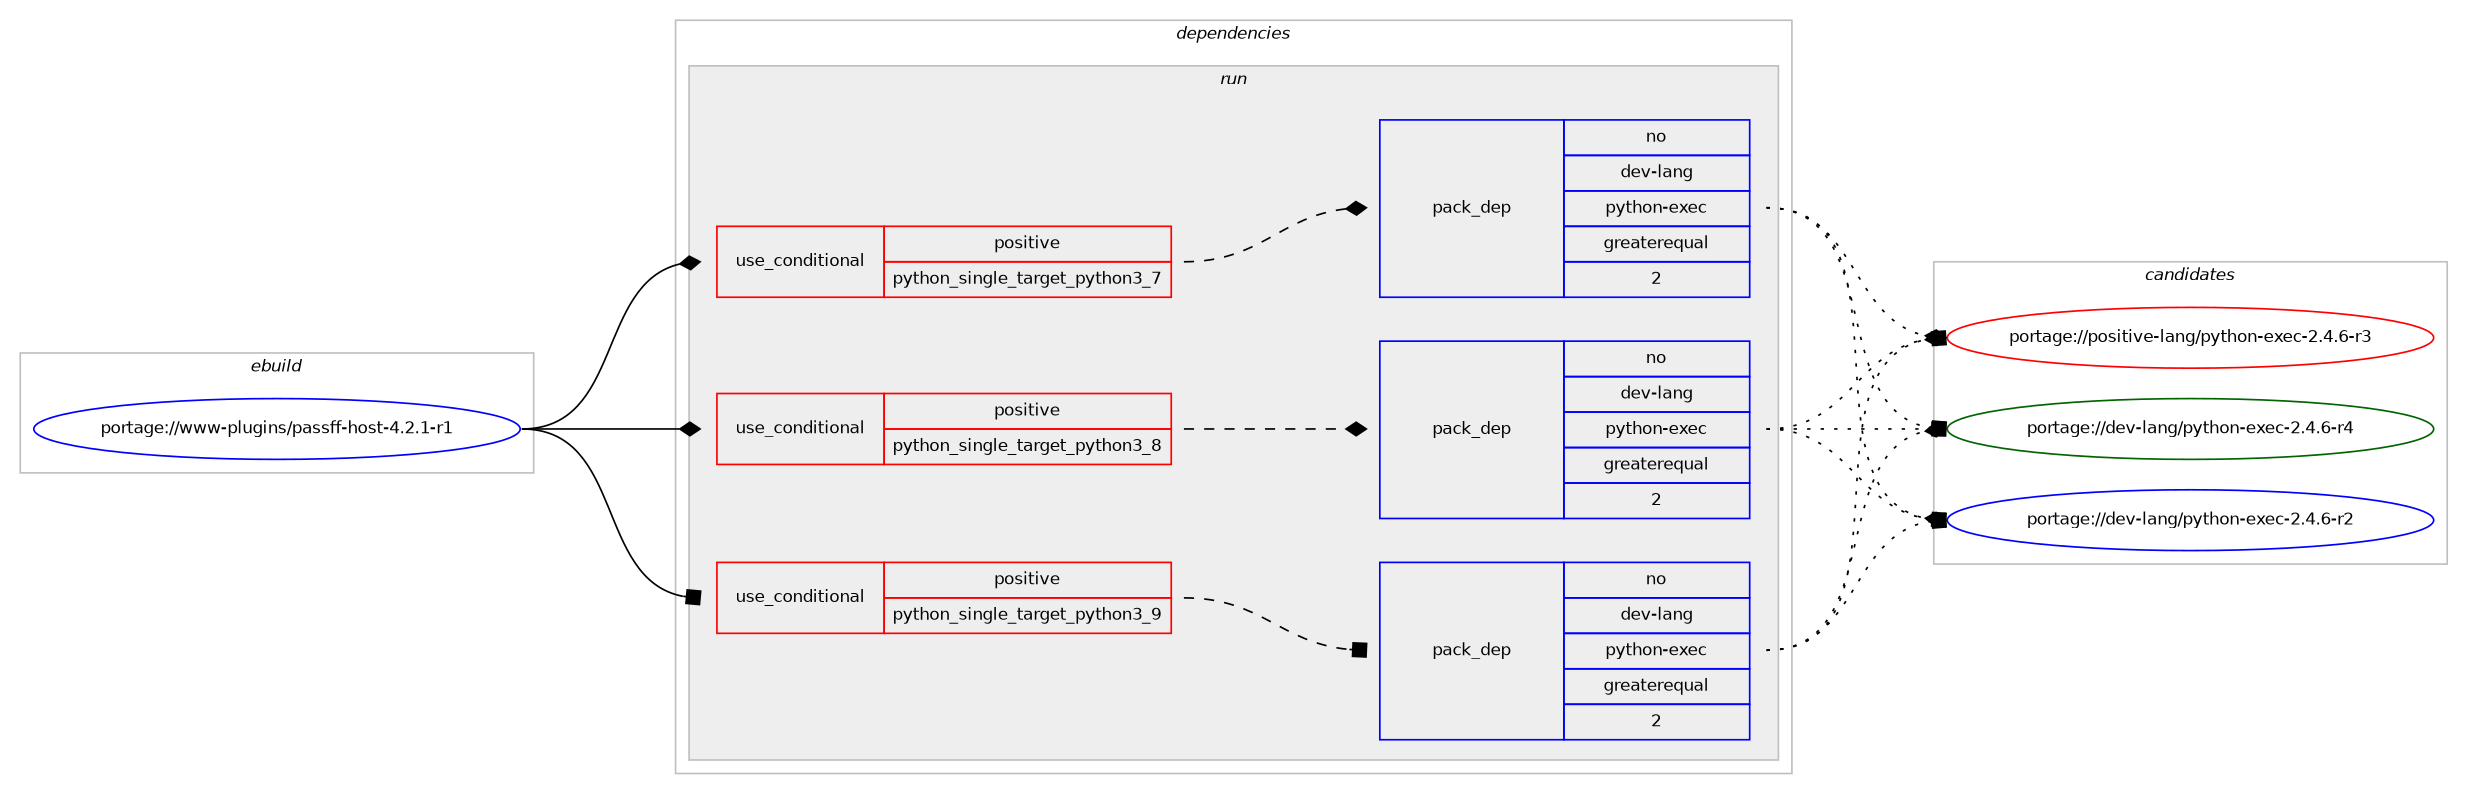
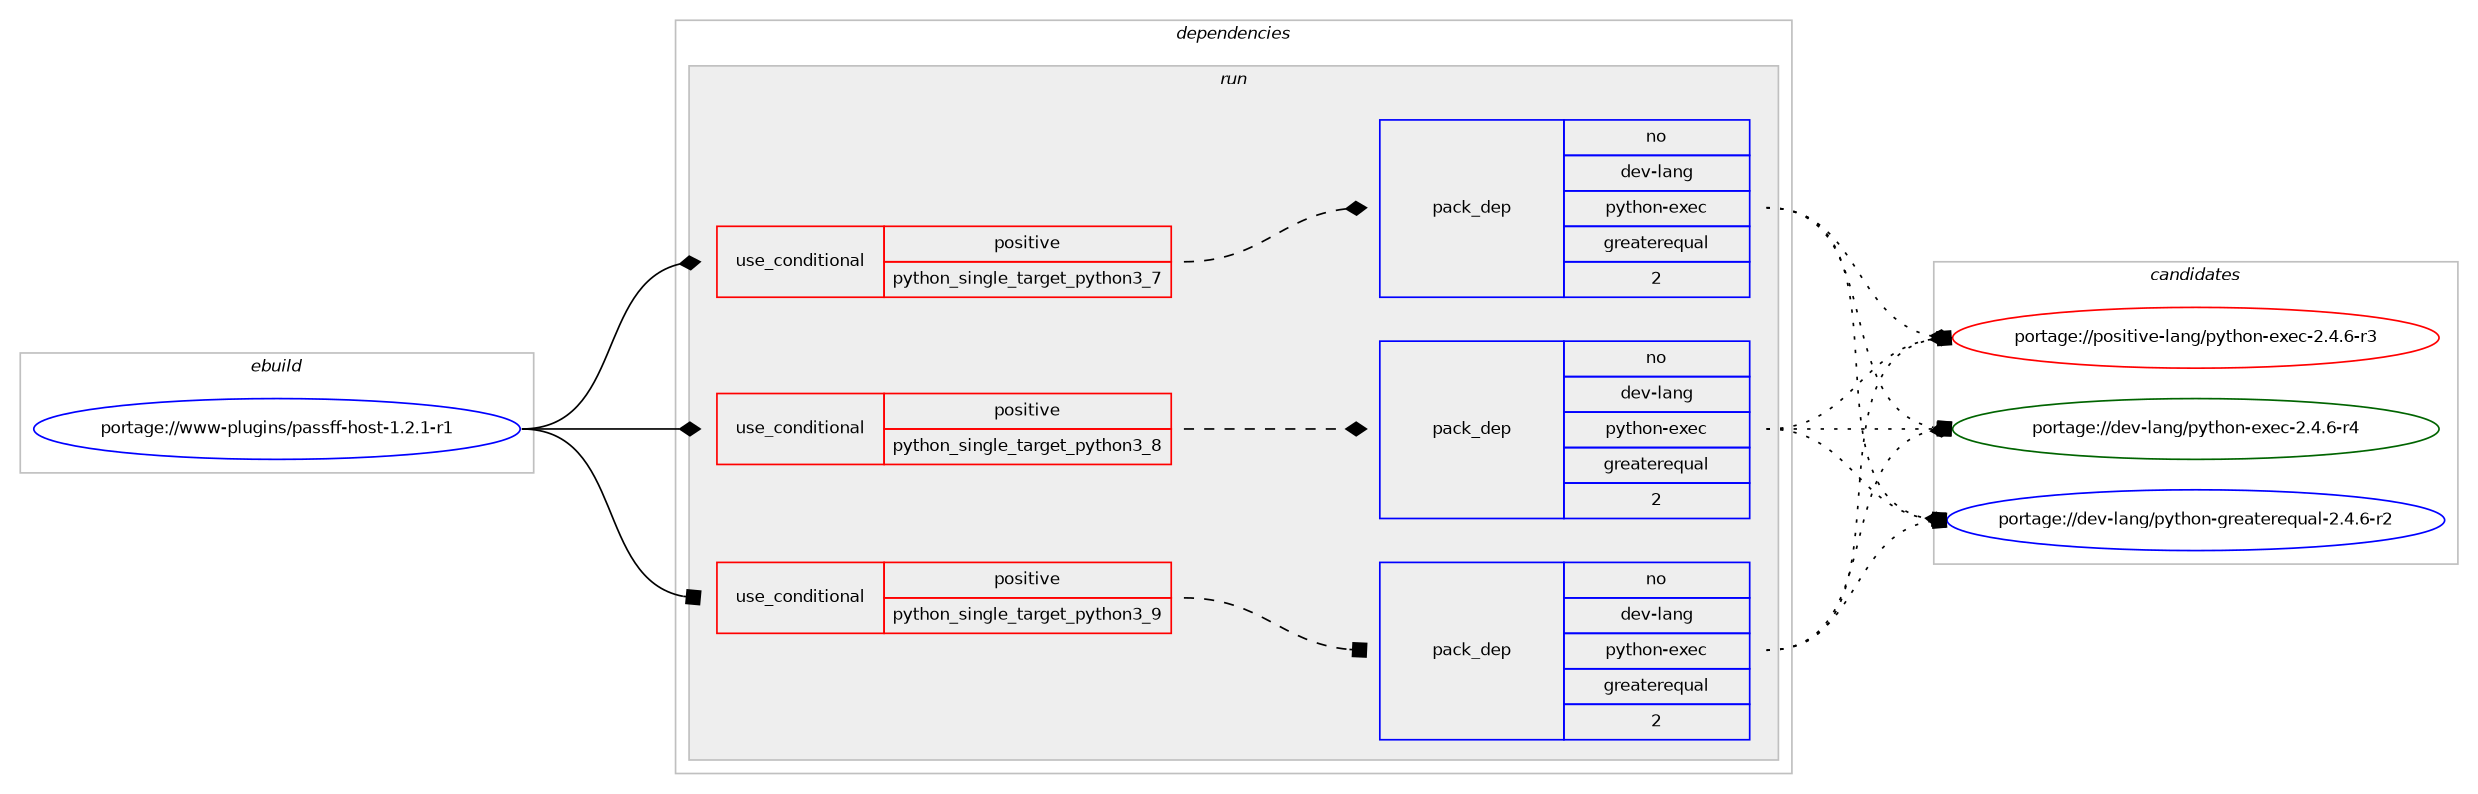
node "portage://www-plugins/passff-host-4.2.1-r1": label "portage://www-plugins/passff-host-4.2.1-r1" -> "portage://www-plugins/passff-host-1.2.1-r1"
node "portage://dev-lang/python-exec-2.4.6-r2": label "portage://dev-lang/python-exec-2.4.6-r2" -> "portage://dev-lang/python-greaterequal-2.4.6-r2"
